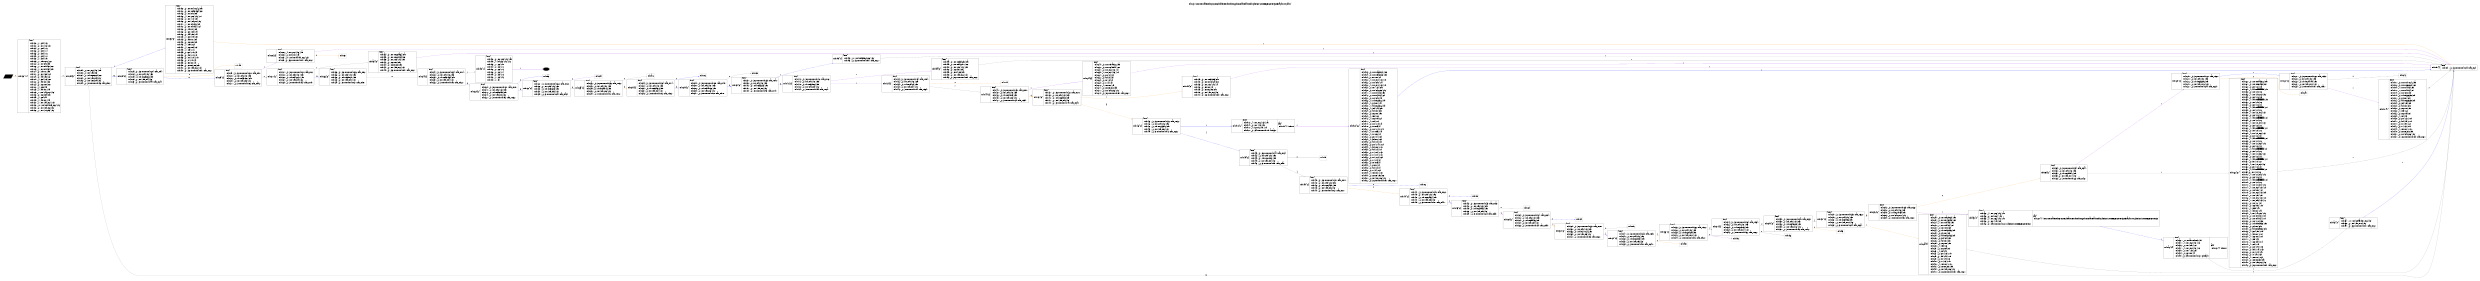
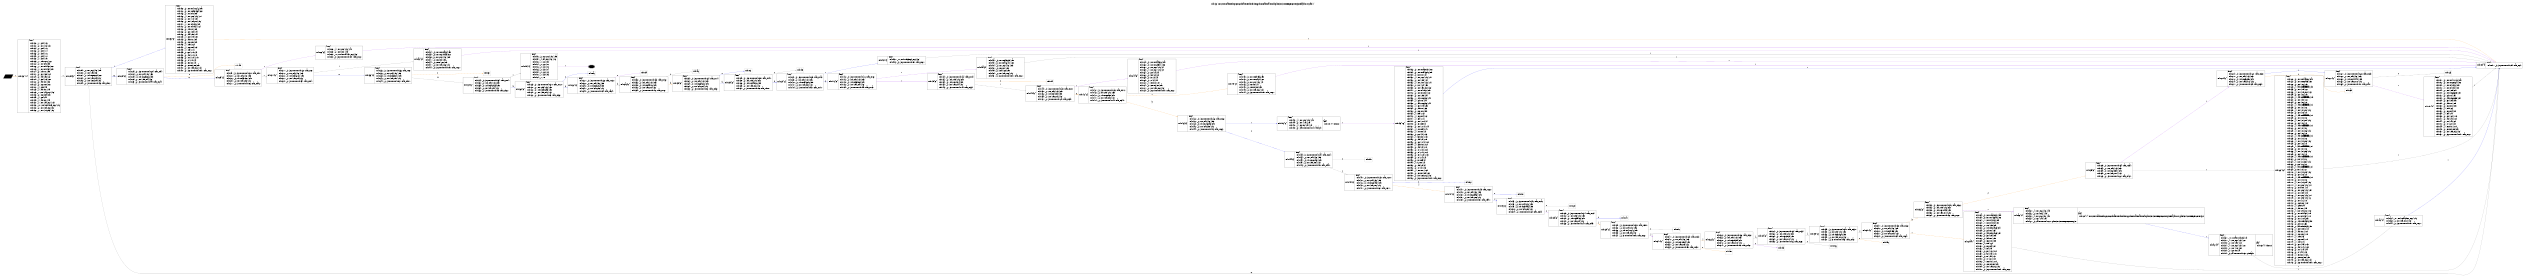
edge "0x401ce8 [25]" -> "0x401e31": now "0x401333 [28]" -> "0x401e31"
